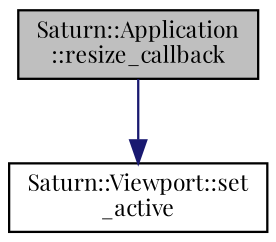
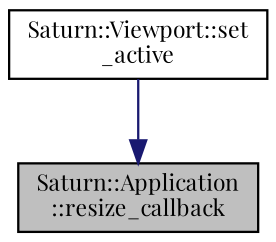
edge "Saturn::Application ::resize_callback" -> "Saturn::Viewport::set _active": reversed
